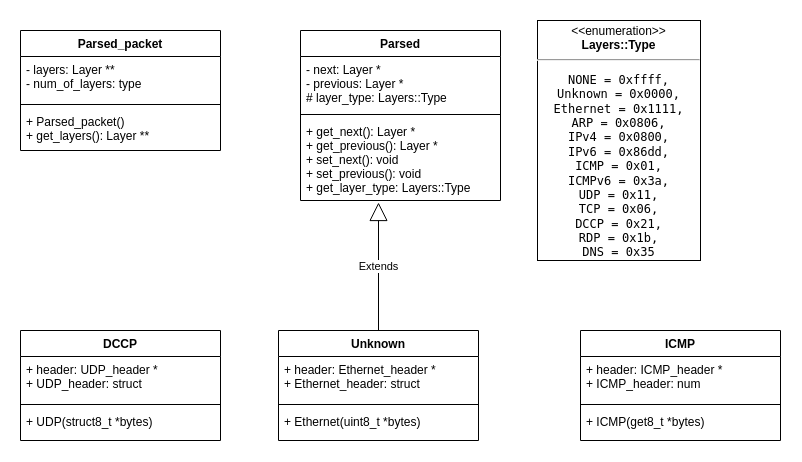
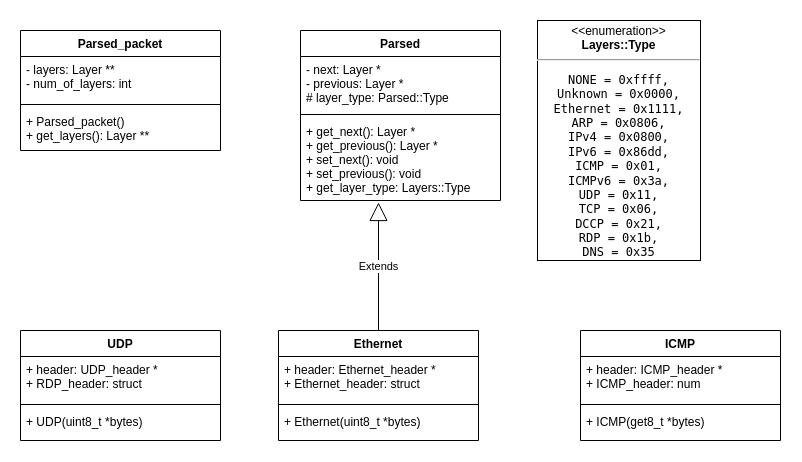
node "- layers: Layer ** - num_of_layers: type": label "- layers: Layer ** - num_of_layers: type" -> "- layers: Layer ** - num_of_layers: int"
node "- next: Layer * - previous: Layer * # layer_type: Layers::Type": label "- next: Layer * - previous: Layer * # layer_type: Layers::Type" -> "- next: Layer * - previous: Layer * # layer_type: Parsed::Type"
node "DCCP": label "DCCP" -> "UDP"
node "Unknown": label "Unknown" -> "Ethernet"
node "+ header: UDP_header * + UDP_header: struct": label "+ header: UDP_header * + UDP_header: struct" -> "+ header: UDP_header * + RDP_header: struct"
node "+ UDP(struct8_t *bytes)": label "+ UDP(struct8_t *bytes)" -> "+ UDP(uint8_t *bytes)"
